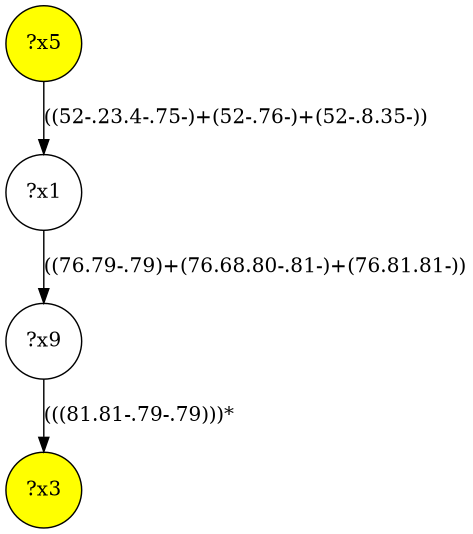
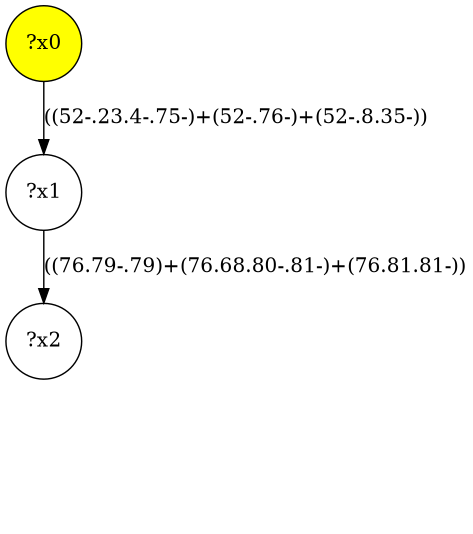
node "?x5": label "?x5" -> "?x0"
node "?x9": label "?x9" -> "?x2"
node "?x3": removed
